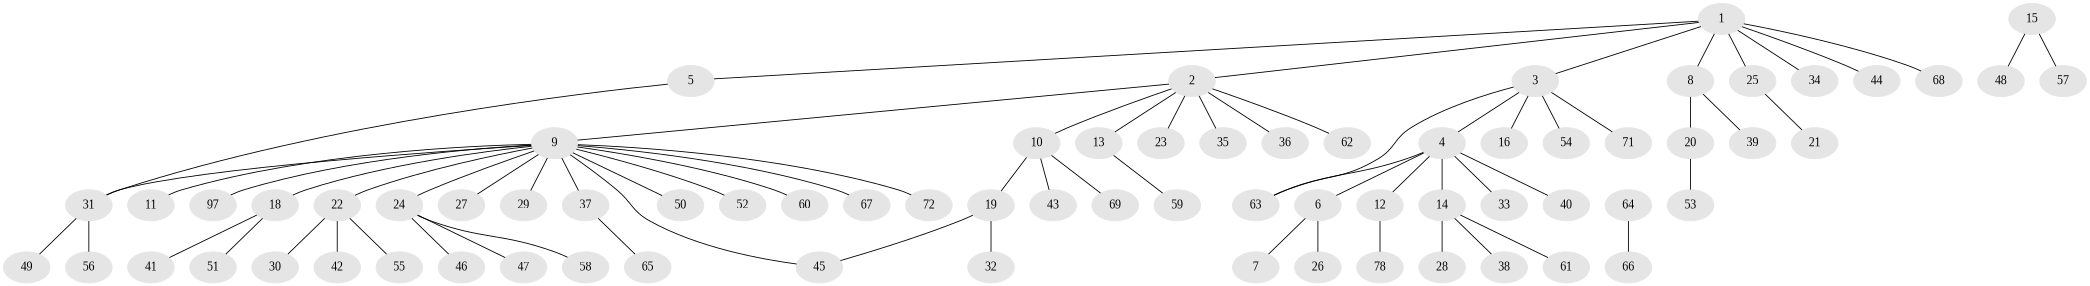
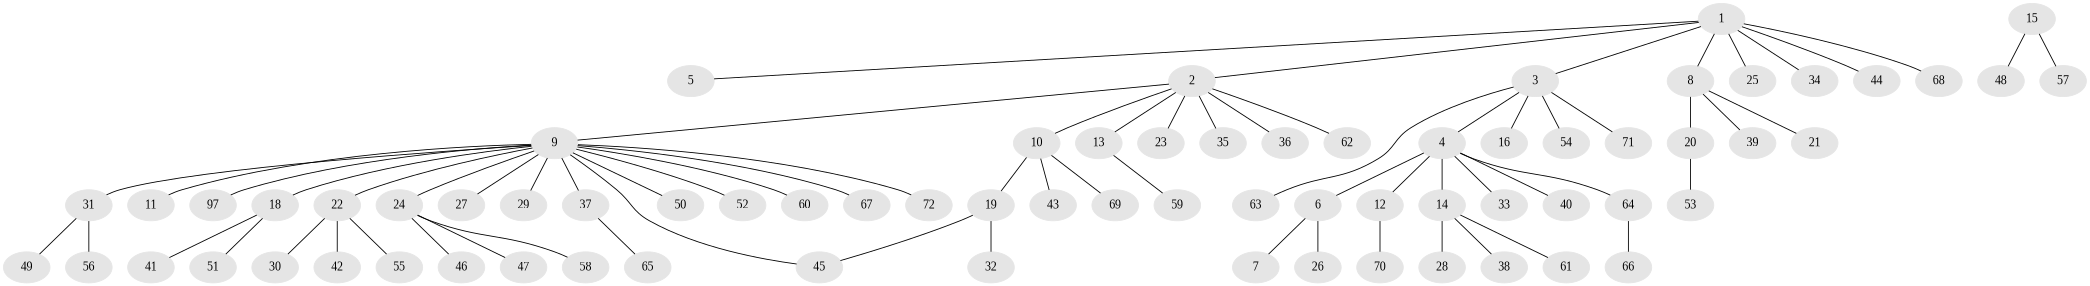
edge "25" -- "21": now "8" -- "21"
edge "5" -- "31": removed
edge "4" -- "63": now "4" -- "64"
node "78": label "78" -> "70"
